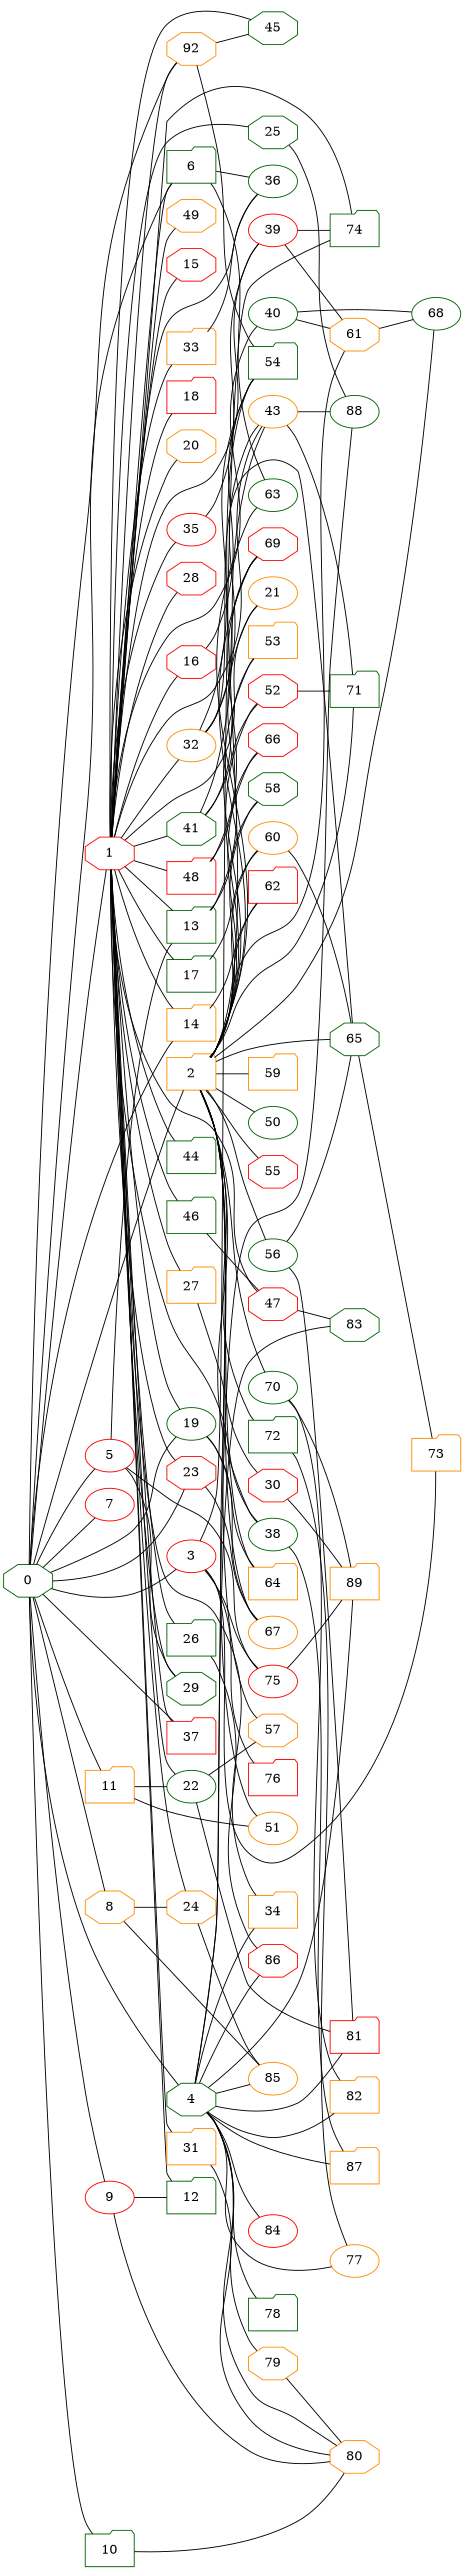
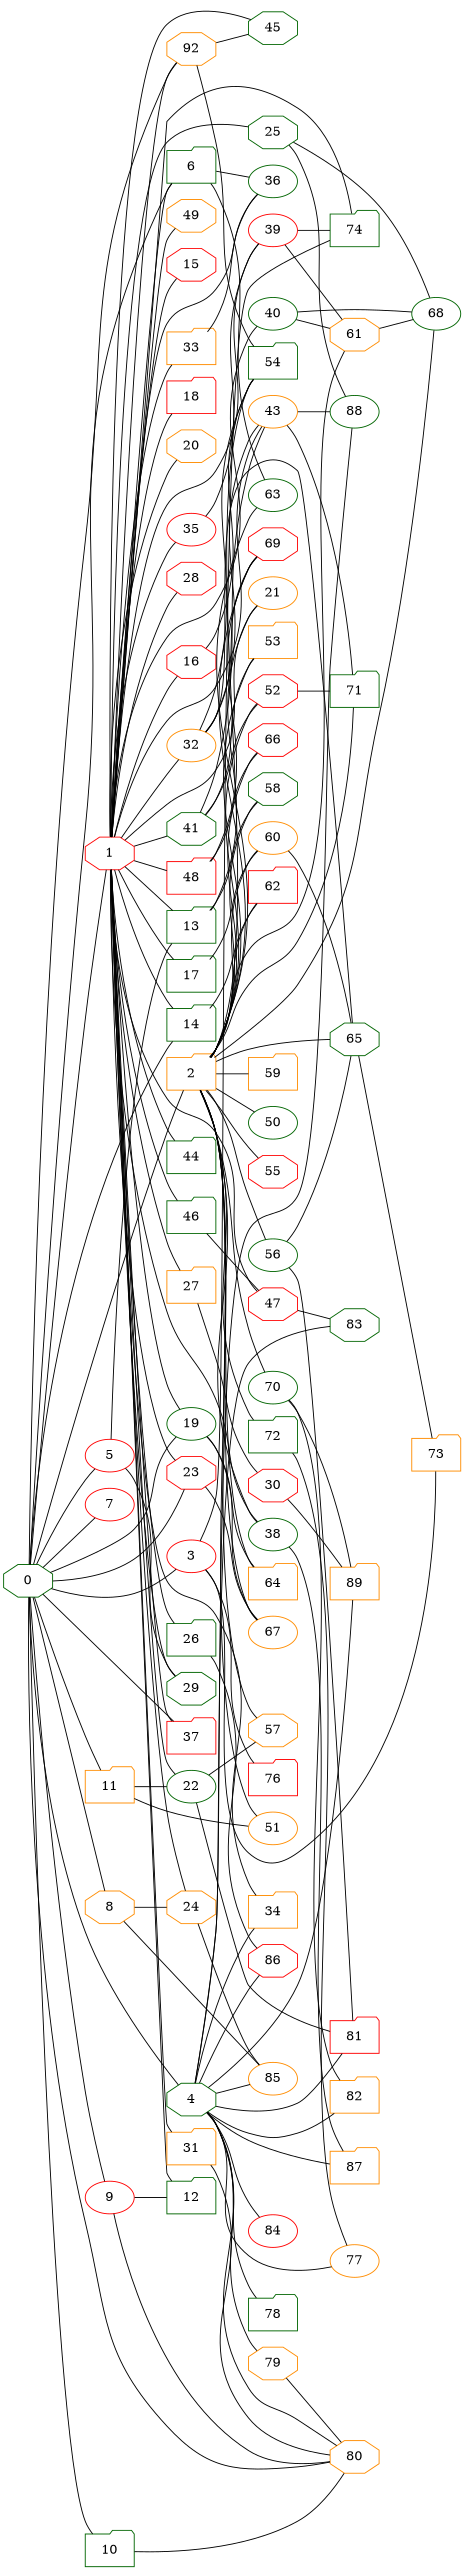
edge "25" -- "68": added
node "14": color darkorange -> darkgreen
node "75": removed
edge "0" -- "80": added
